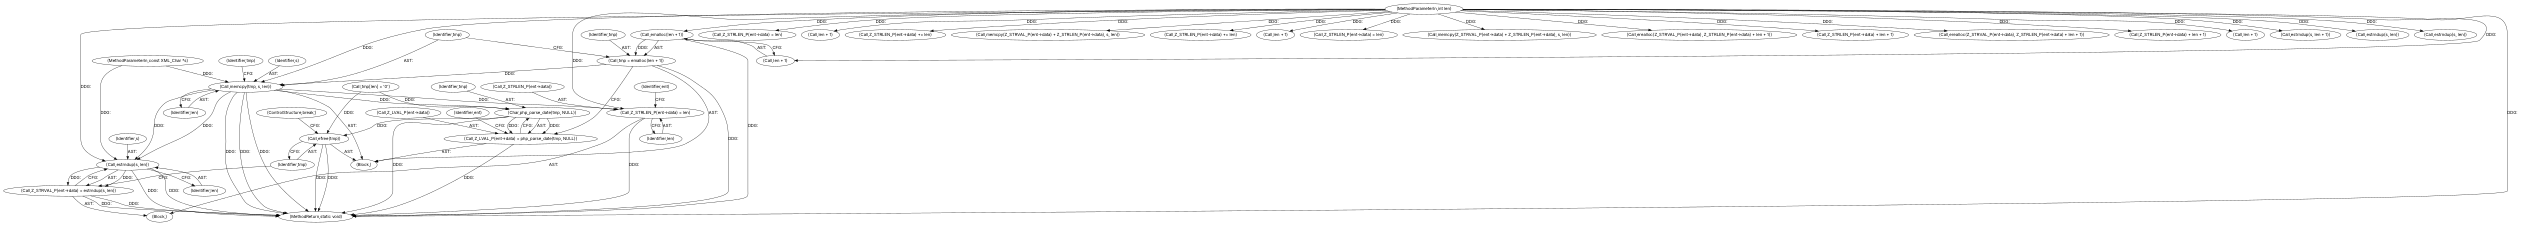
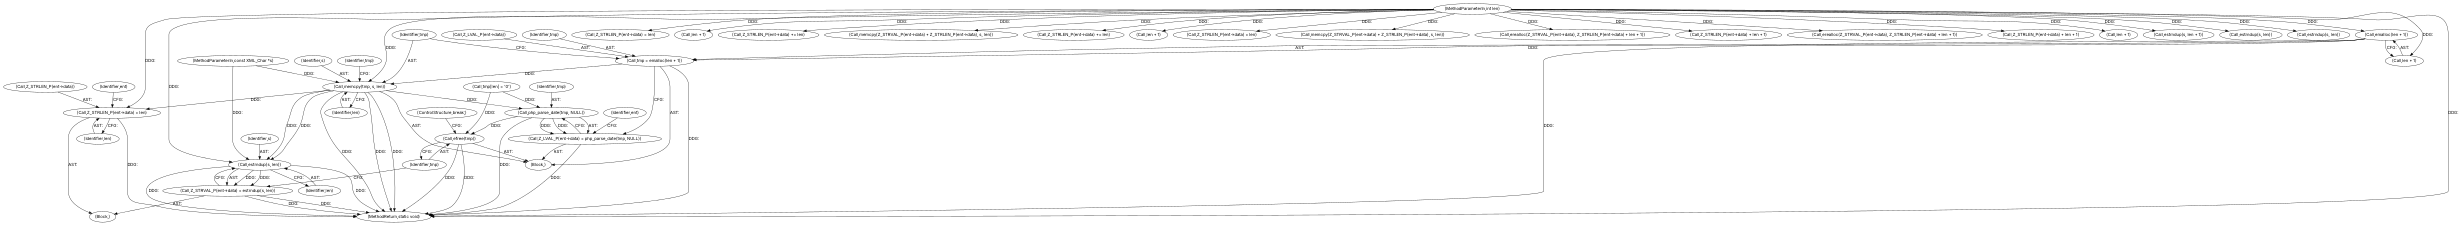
node "(Char,php_parse_date(tmp, NULL))": label "(Char,php_parse_date(tmp, NULL))" -> "(Call,php_parse_date(tmp, NULL))"
edge "(Call,Z_LVAL_P(ent->data))" -> "(Call,Z_LVAL_P(ent->data) = php_parse_date(tmp, NULL))": now "(Call,Z_LVAL_P(ent->data))" -> "(Call,tmp = emalloc(len + 1))"
